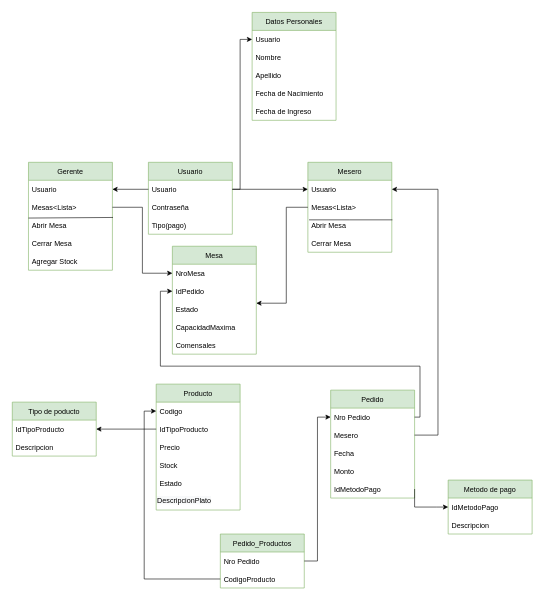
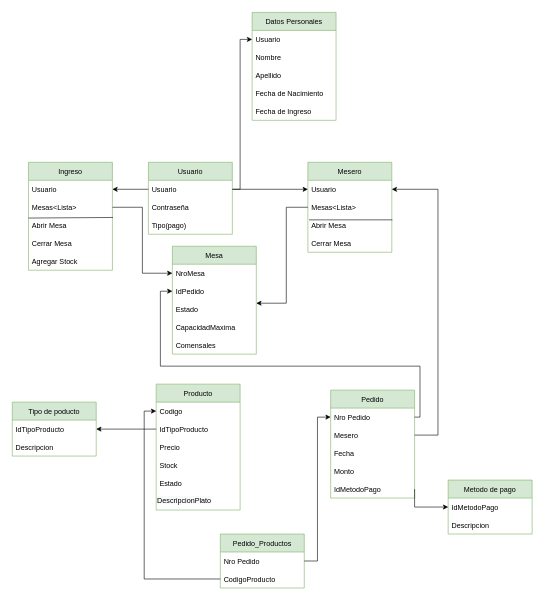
node "Gerente": label "Gerente" -> "Ingreso"
